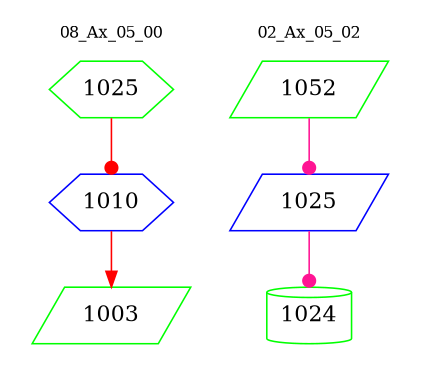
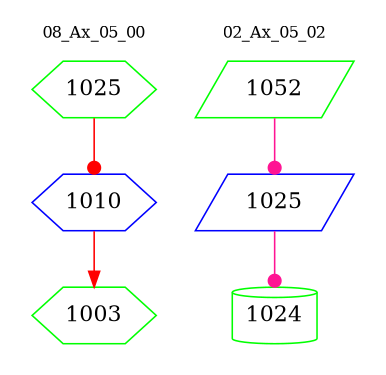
node "1003": shape parallelogram -> hexagon
